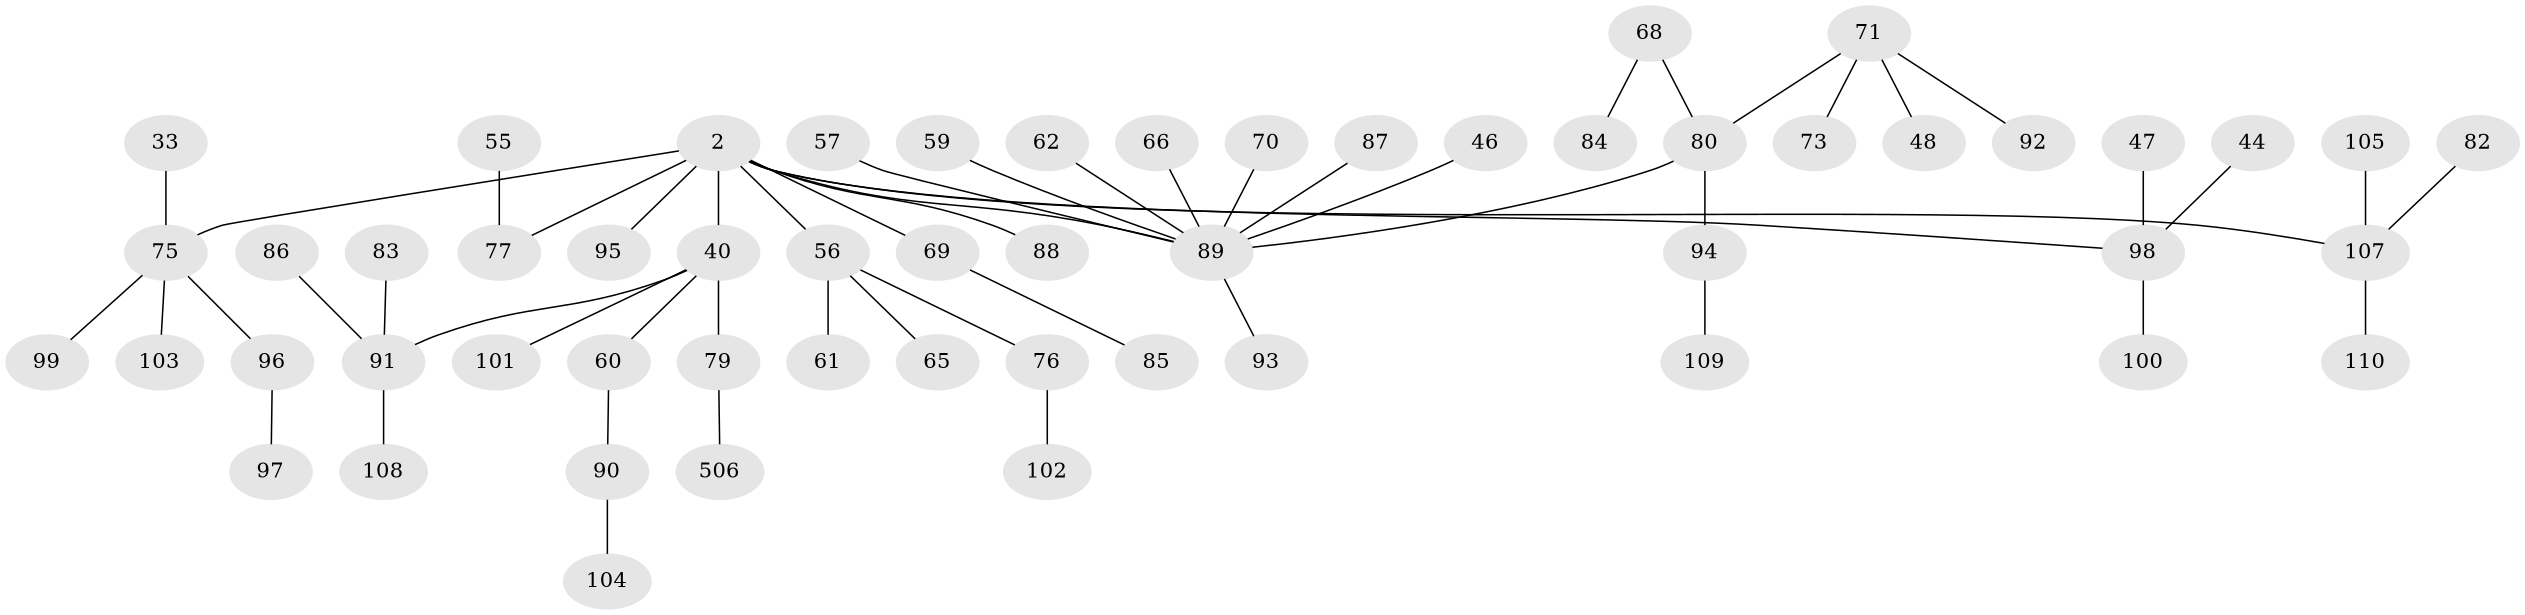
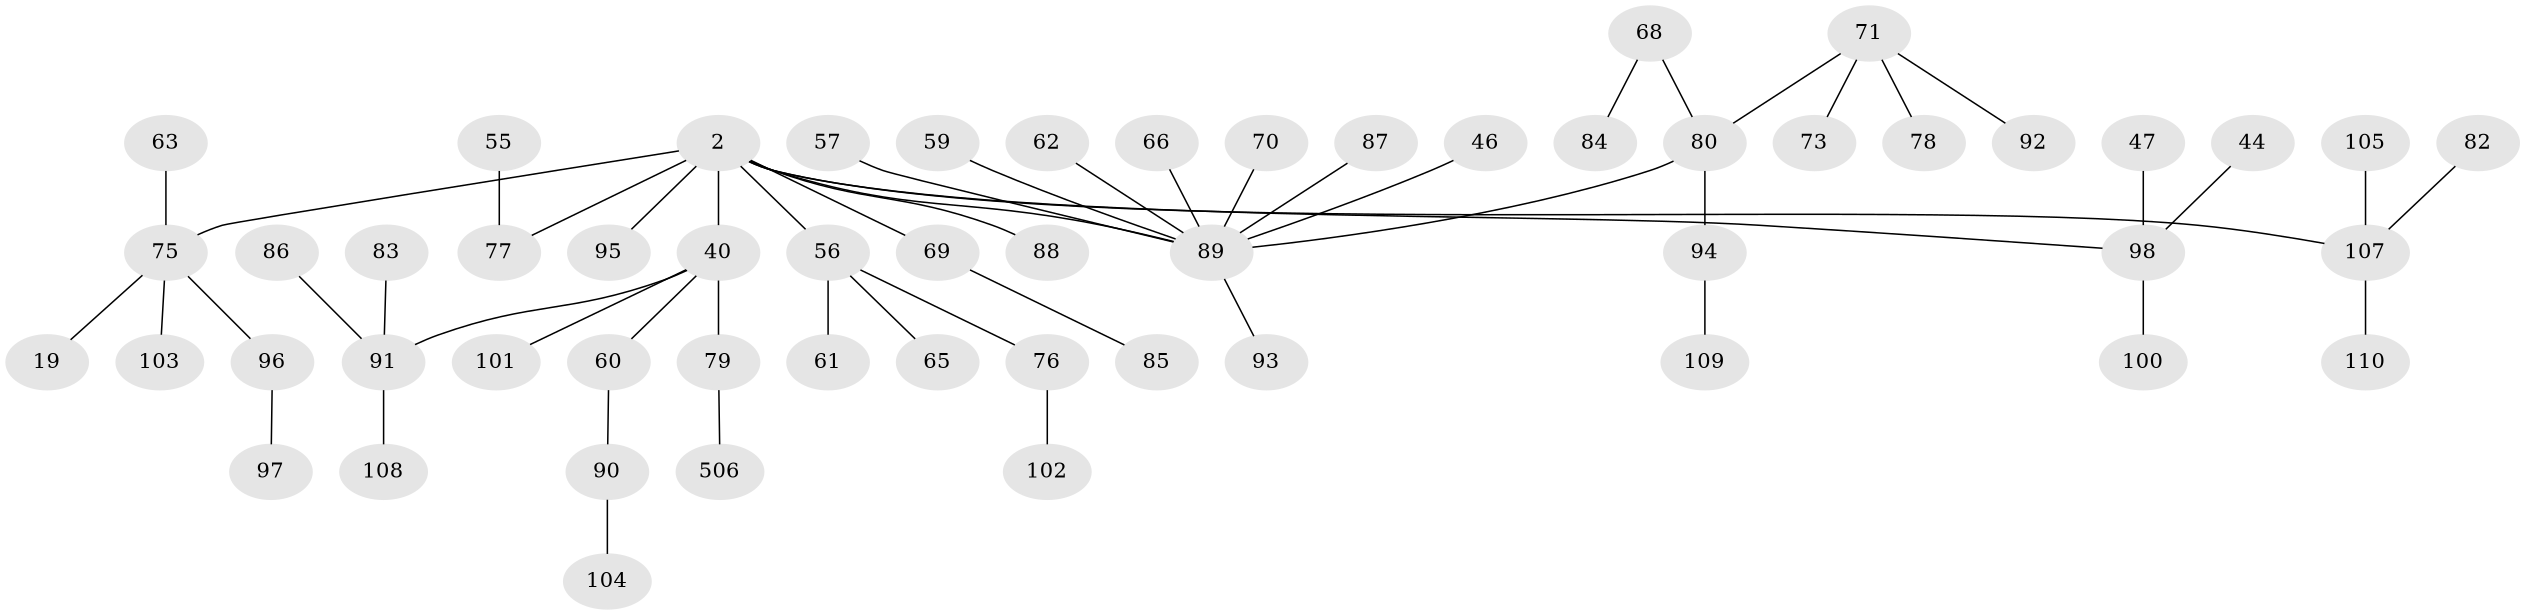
node "33": label "33" -> "63"
node "48": label "48" -> "78"
node "99": label "99" -> "19"
